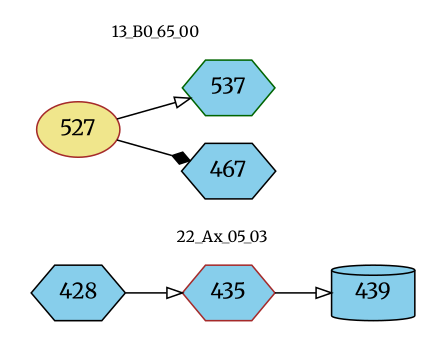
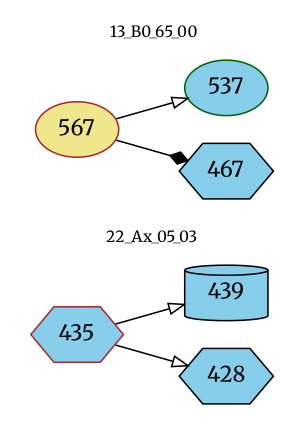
node "537": shape hexagon -> ellipse
node "527": label "527" -> "567"
edge "428" -> "435": reversed
